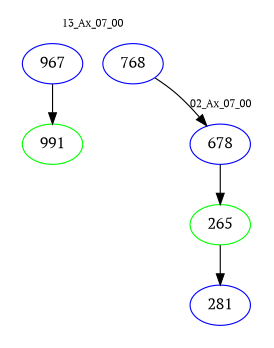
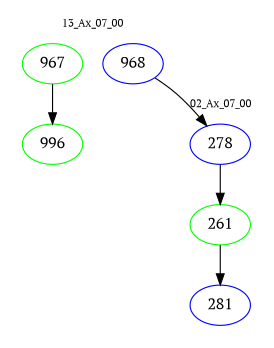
node "967": color blue -> green
node "768": label "768" -> "968"
node "991": label "991" -> "996"
node "678": label "678" -> "278"
node "265": label "265" -> "261"
